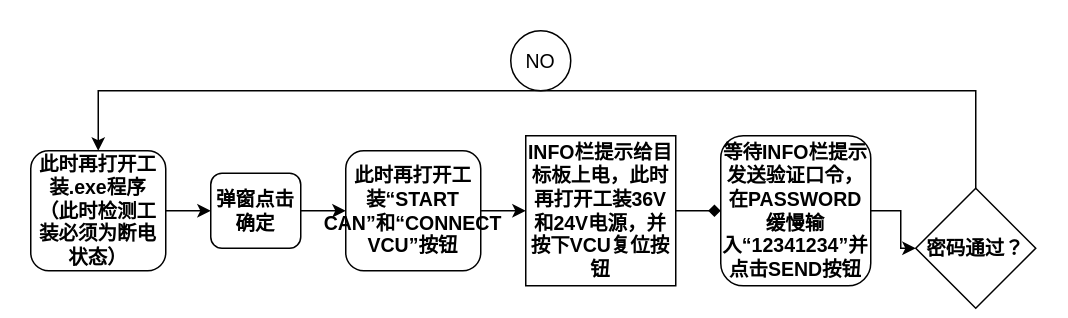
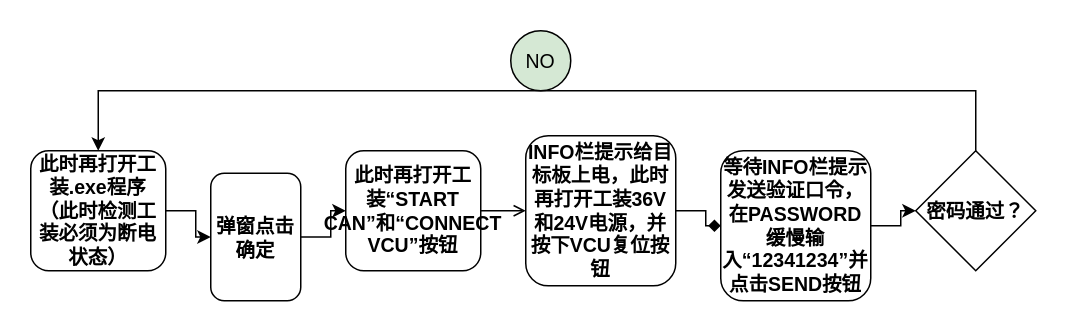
node "NO": fillcolor #ffffff -> #d5e8d4
node "弹窗点击确定": size 90x75 -> 90x128
edge "此时再打开工装“START CAN”和“CONNECT VCU”按钮" -> "INFO栏提示给目标板上电，此时再打开工装36V和24V电源，并按下VCU复位按钮": arrowhead classic -> open
node "INFO栏提示给目标板上电，此时再打开工装36V和24V电源，并按下VCU复位按钮": shape rectangle -> rounded rectangle
node "等待INFO栏提示发送验证口令，在PASSWORD缓慢输入“12341234”并点击SEND按钮": moved (796, 211) -> (796, 226)
node "密码通过？": moved (976, 248) -> (976, 211)
